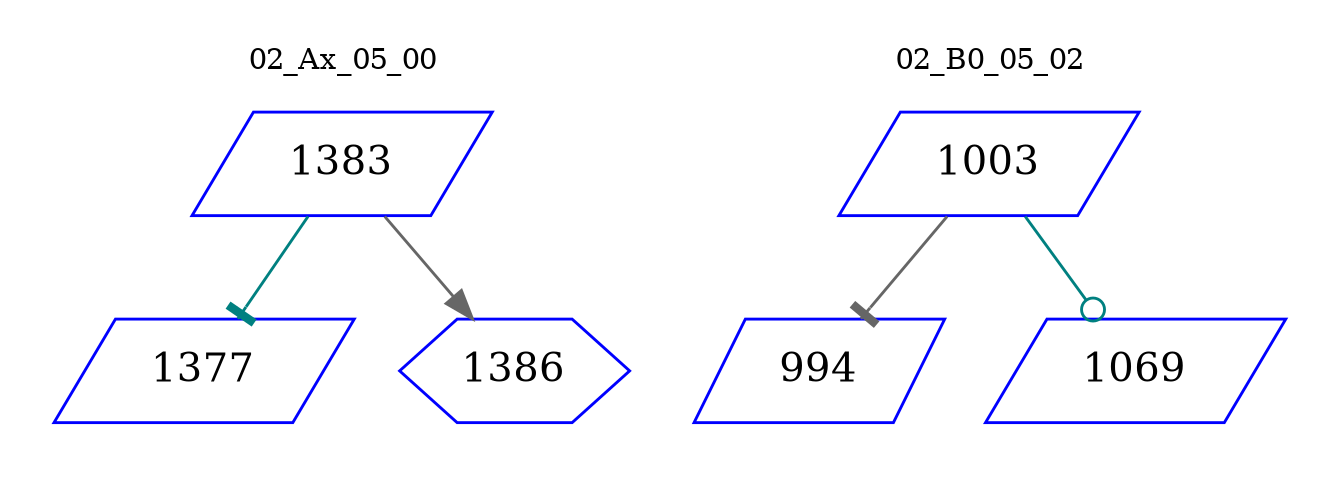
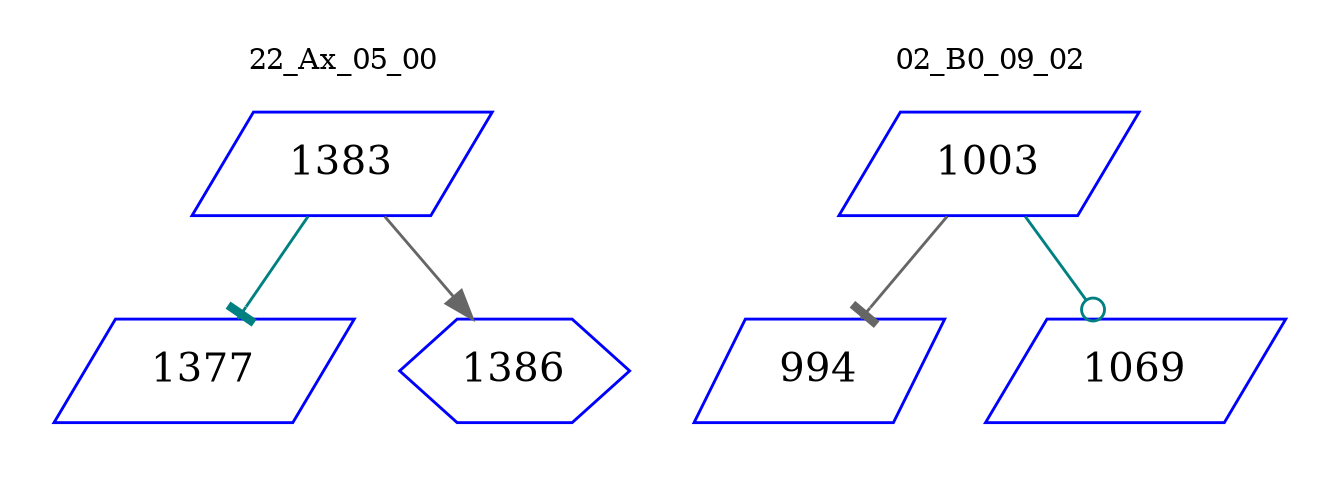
cluster "02_Ax_05_00": label "02_Ax_05_00" -> "22_Ax_05_00"
cluster "02_B0_05_02": label "02_B0_05_02" -> "02_B0_09_02"
